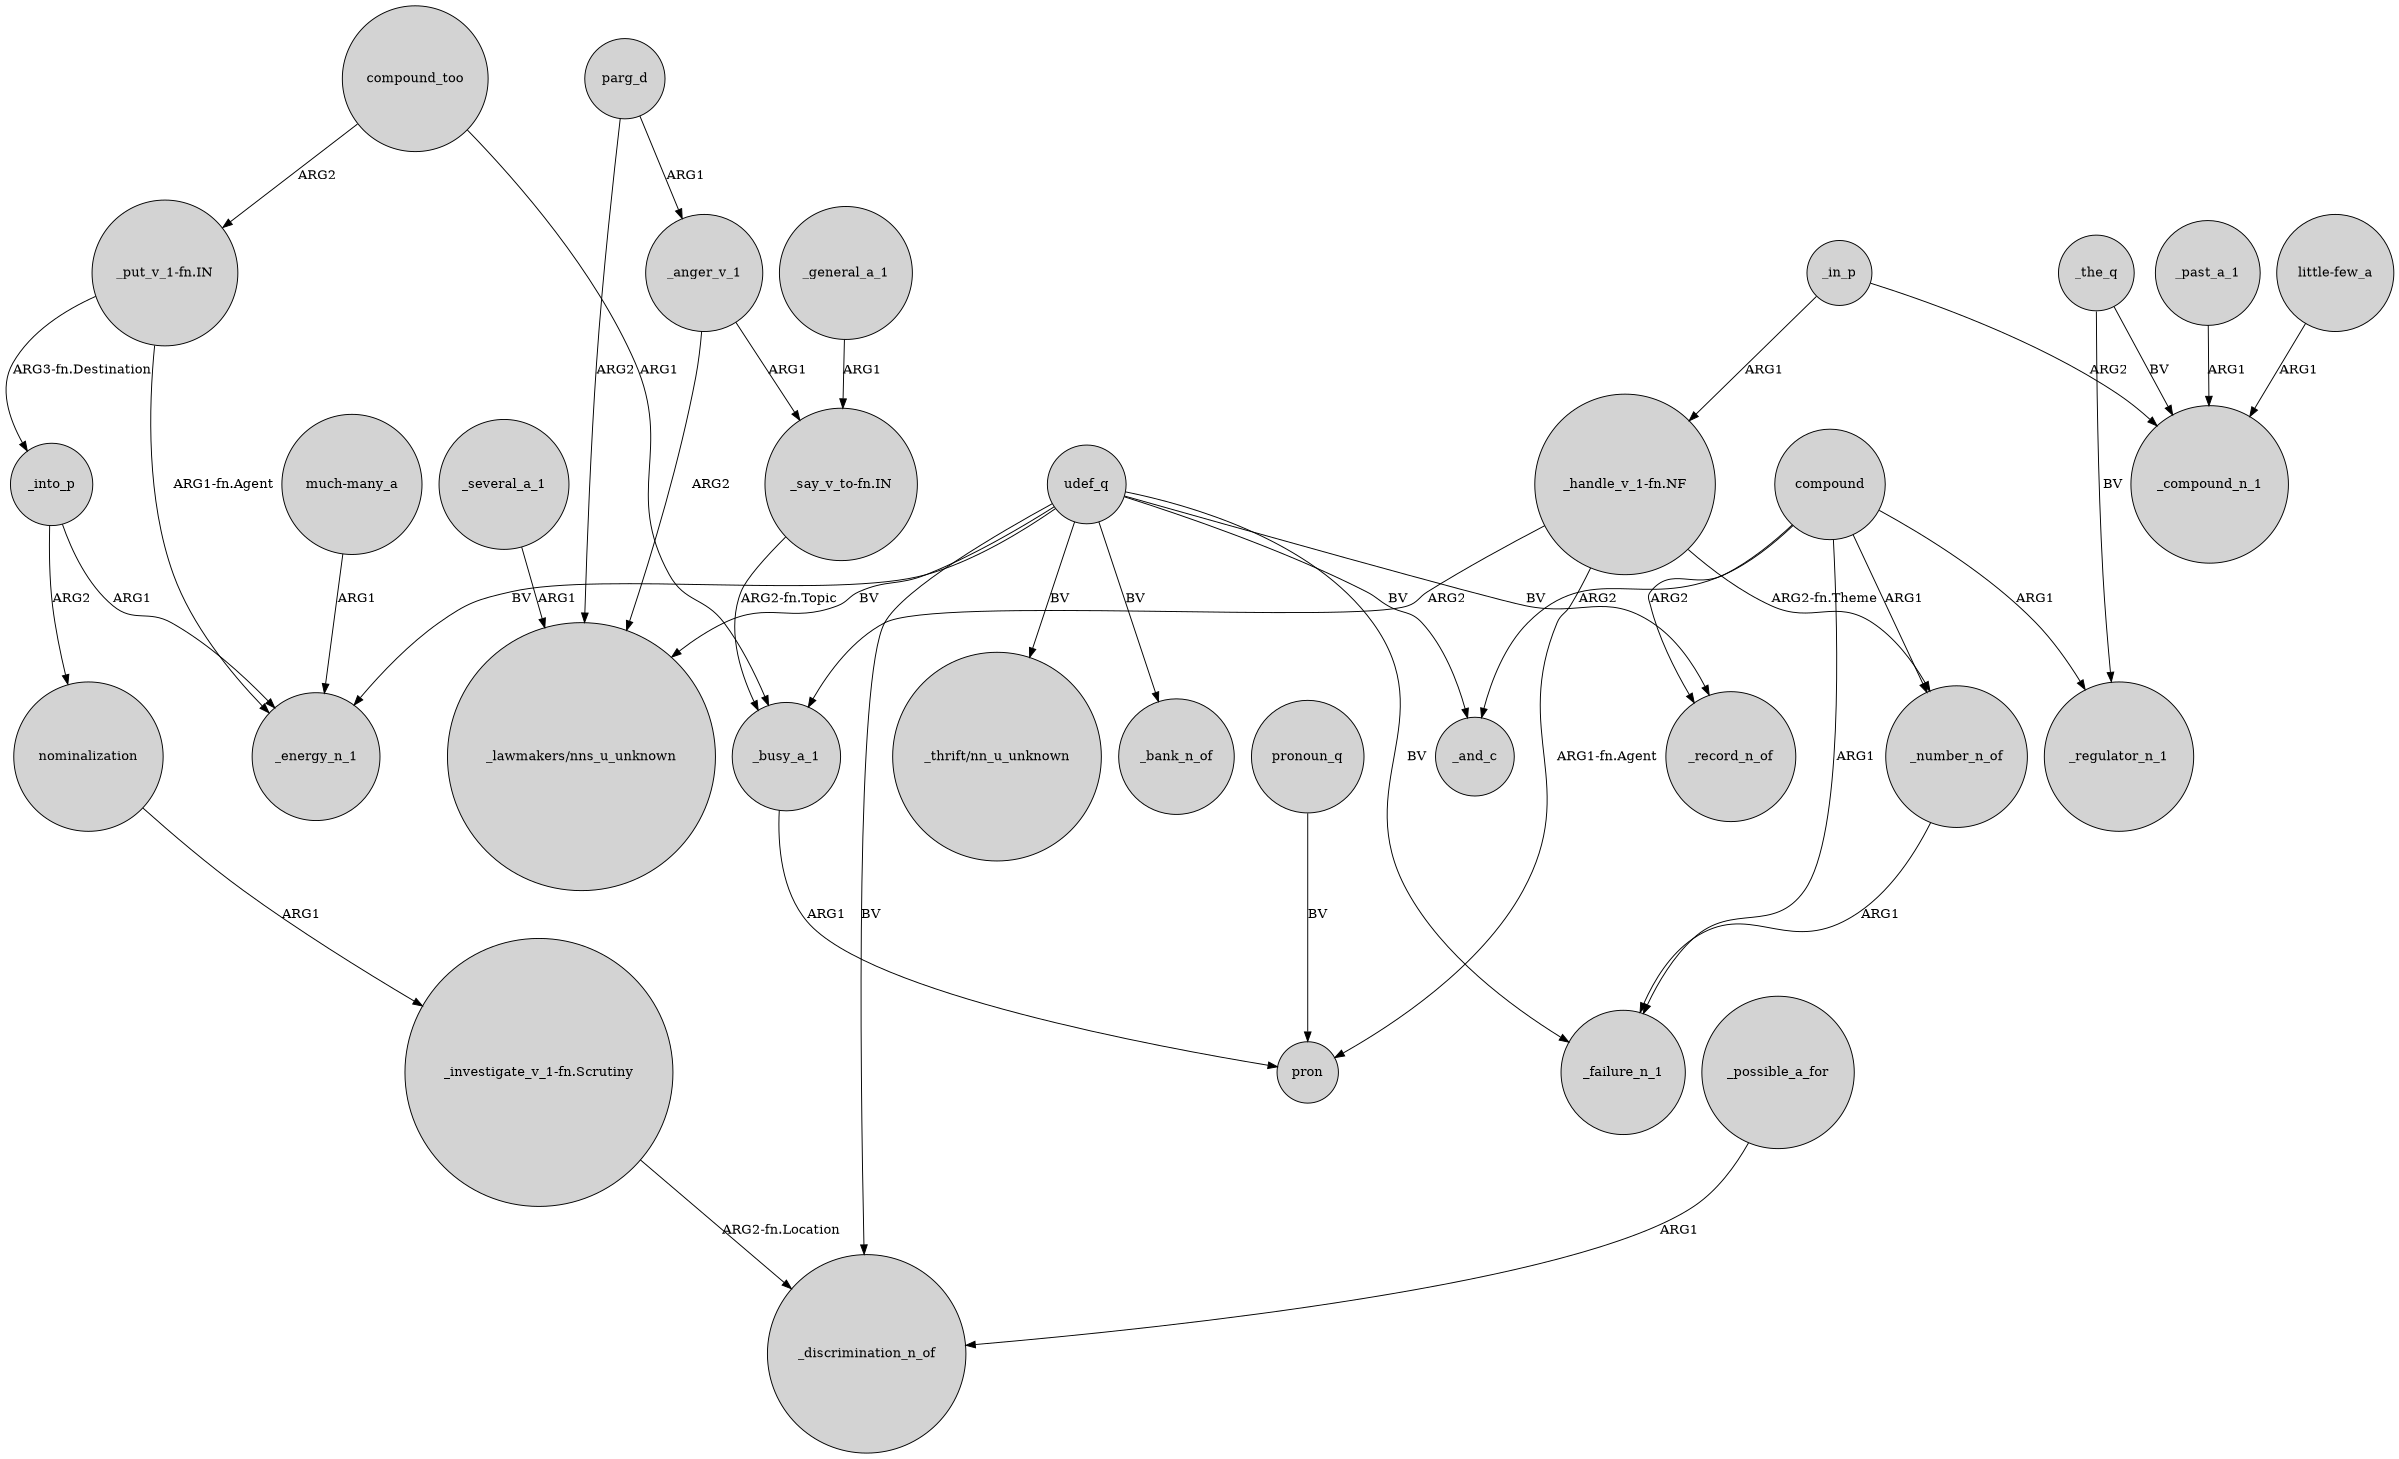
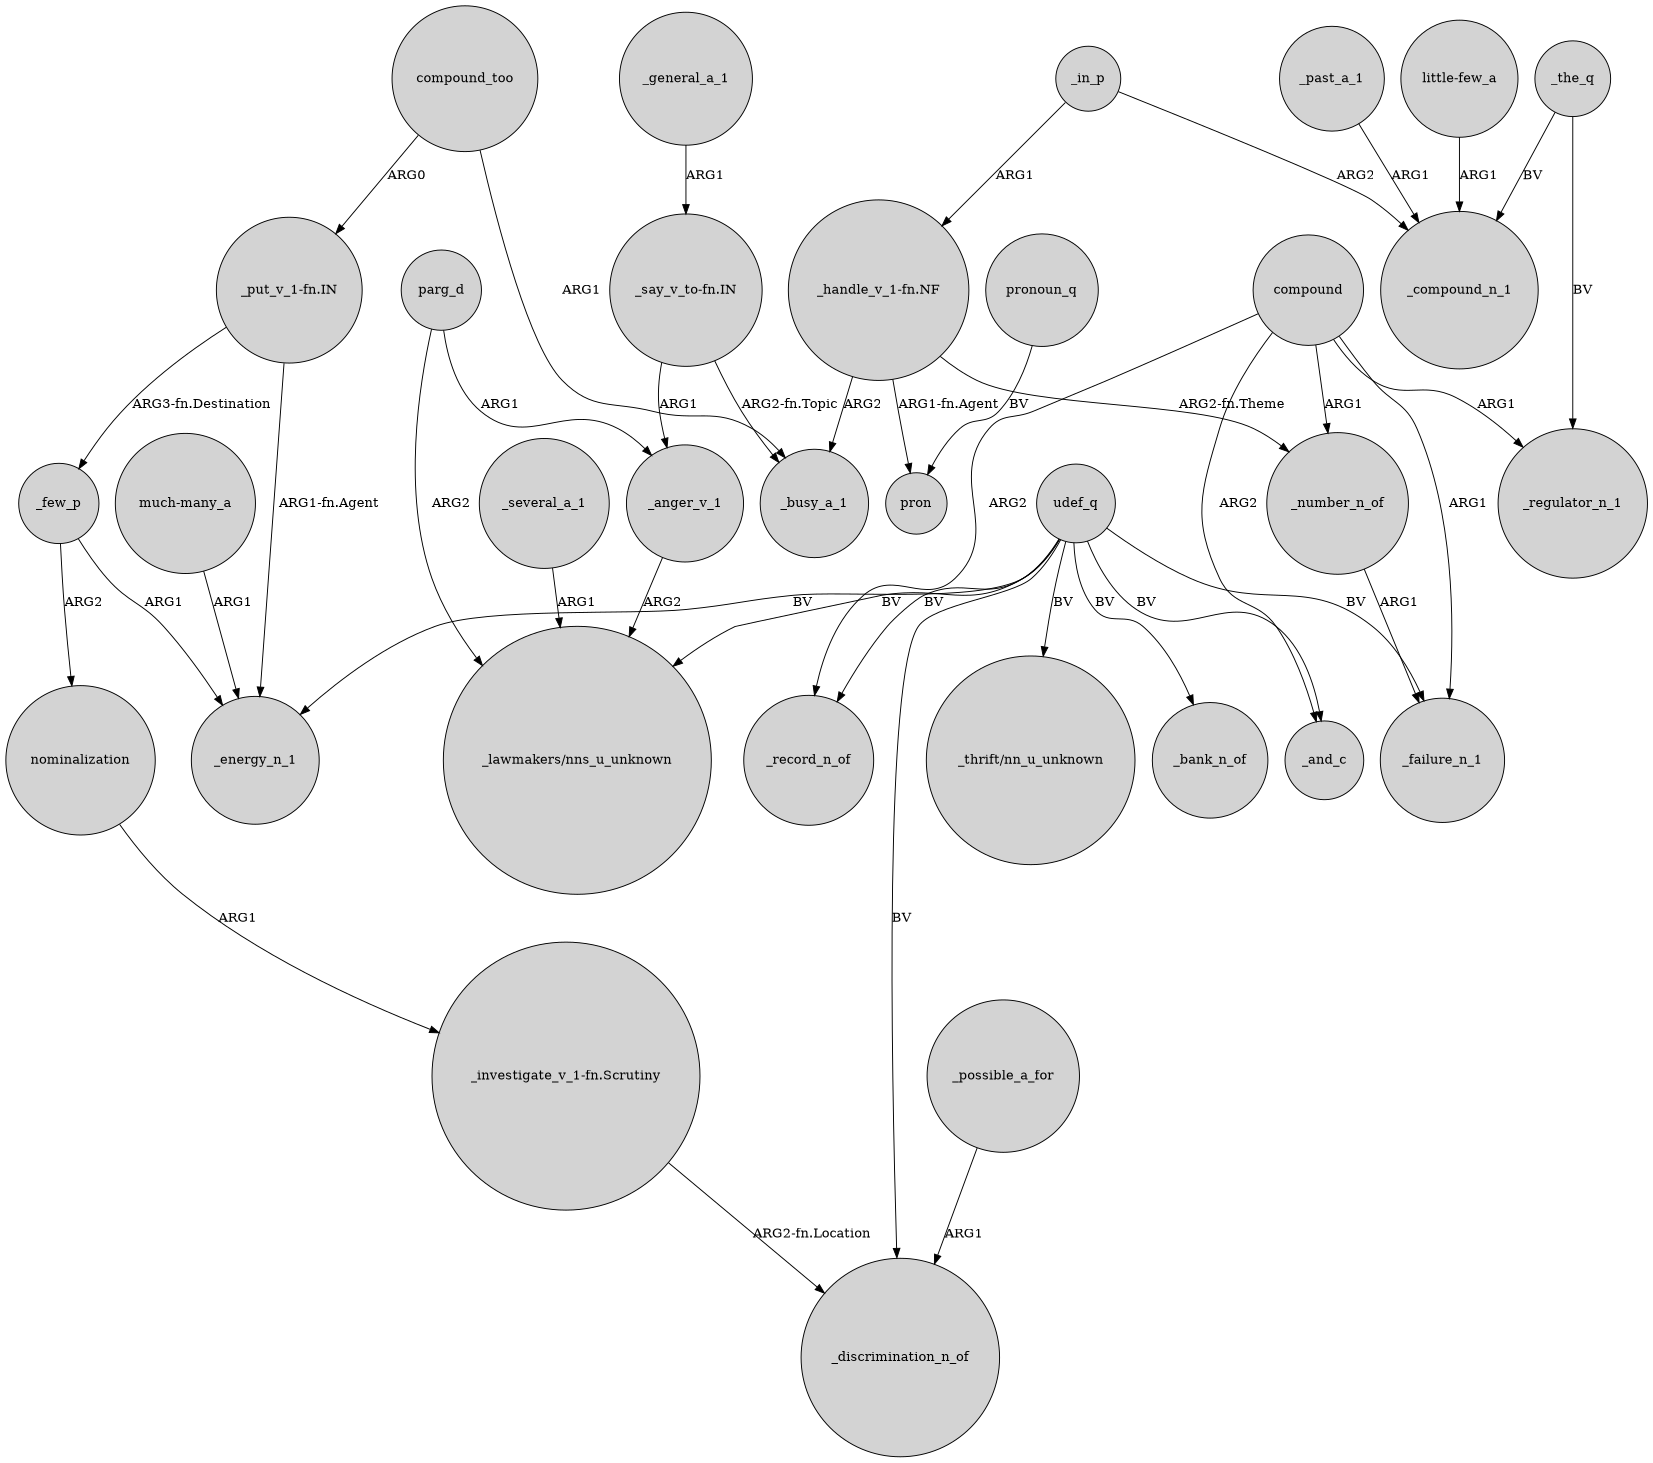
edge "compound_too" -> "_put_v_1-fn.IN": label "ARG2" -> "ARG0"
edge "_anger_v_1" -> "_say_v_to-fn.IN": reversed
node "_into_p": label "_into_p" -> "_few_p"
edge "_busy_a_1" -> "pron": removed, label "ARG1"
